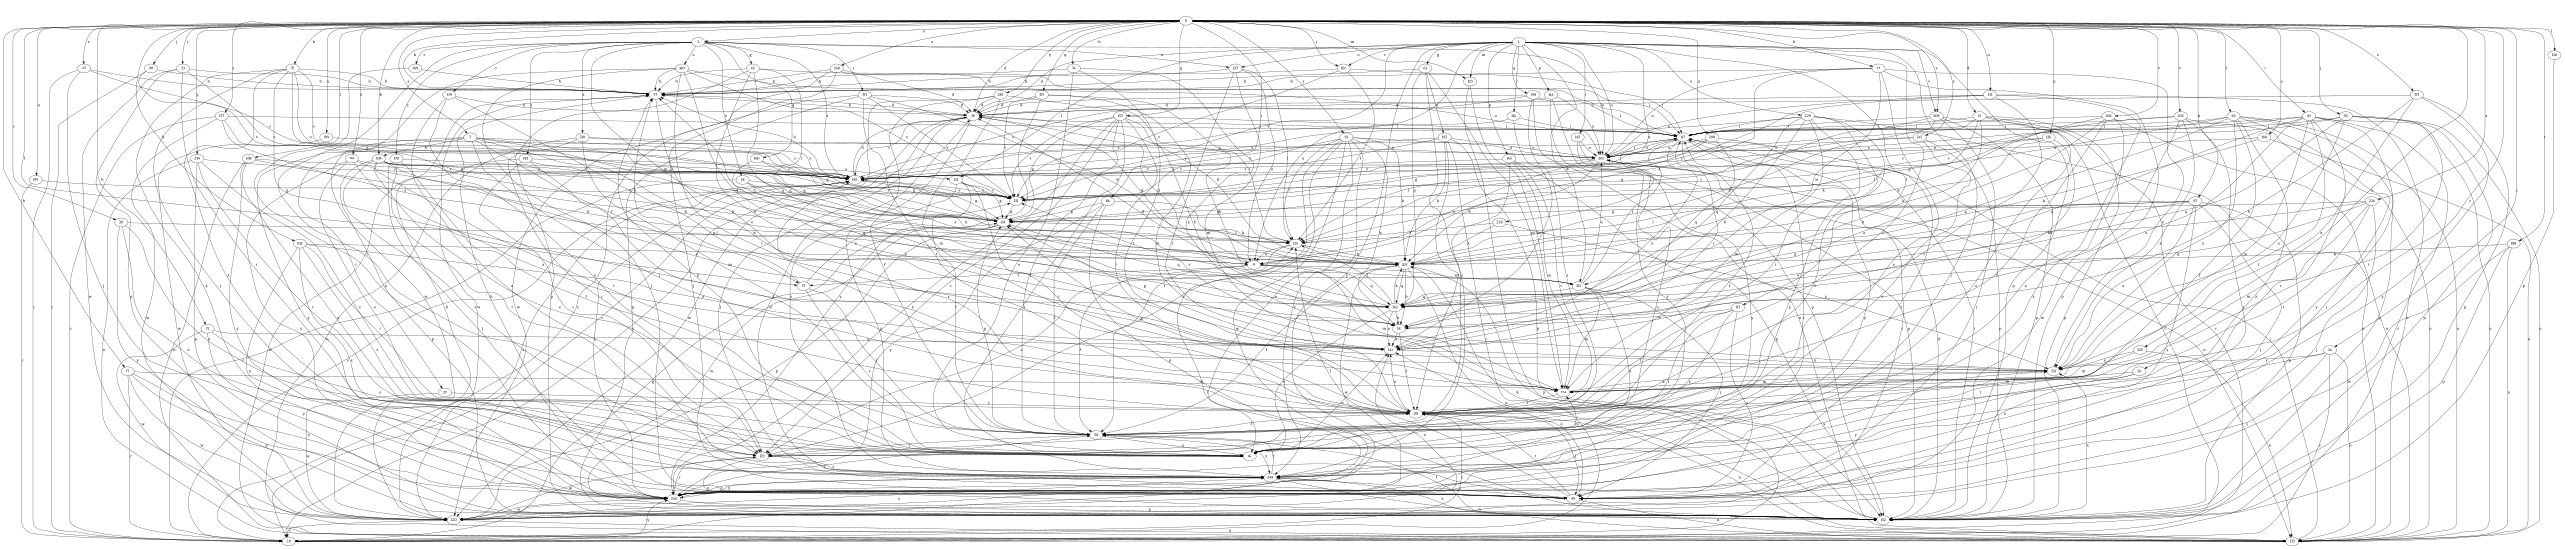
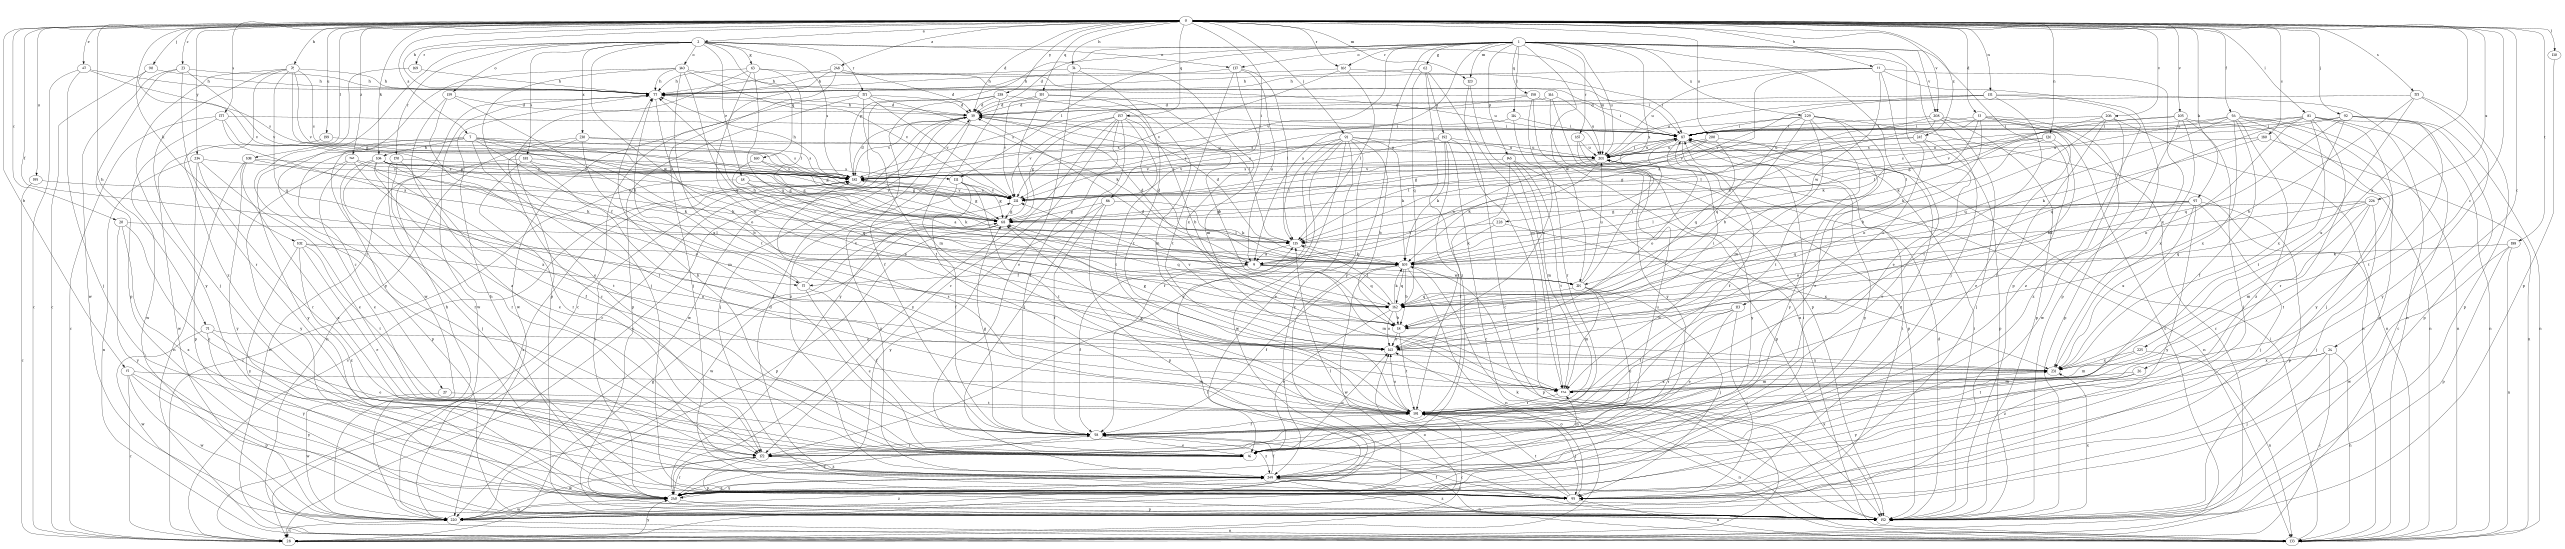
edge "1" -> "144": now "1" -> "182"
edge "115" -> "172": removed, label "r"
edge "81" -> "124": removed, label "m"
